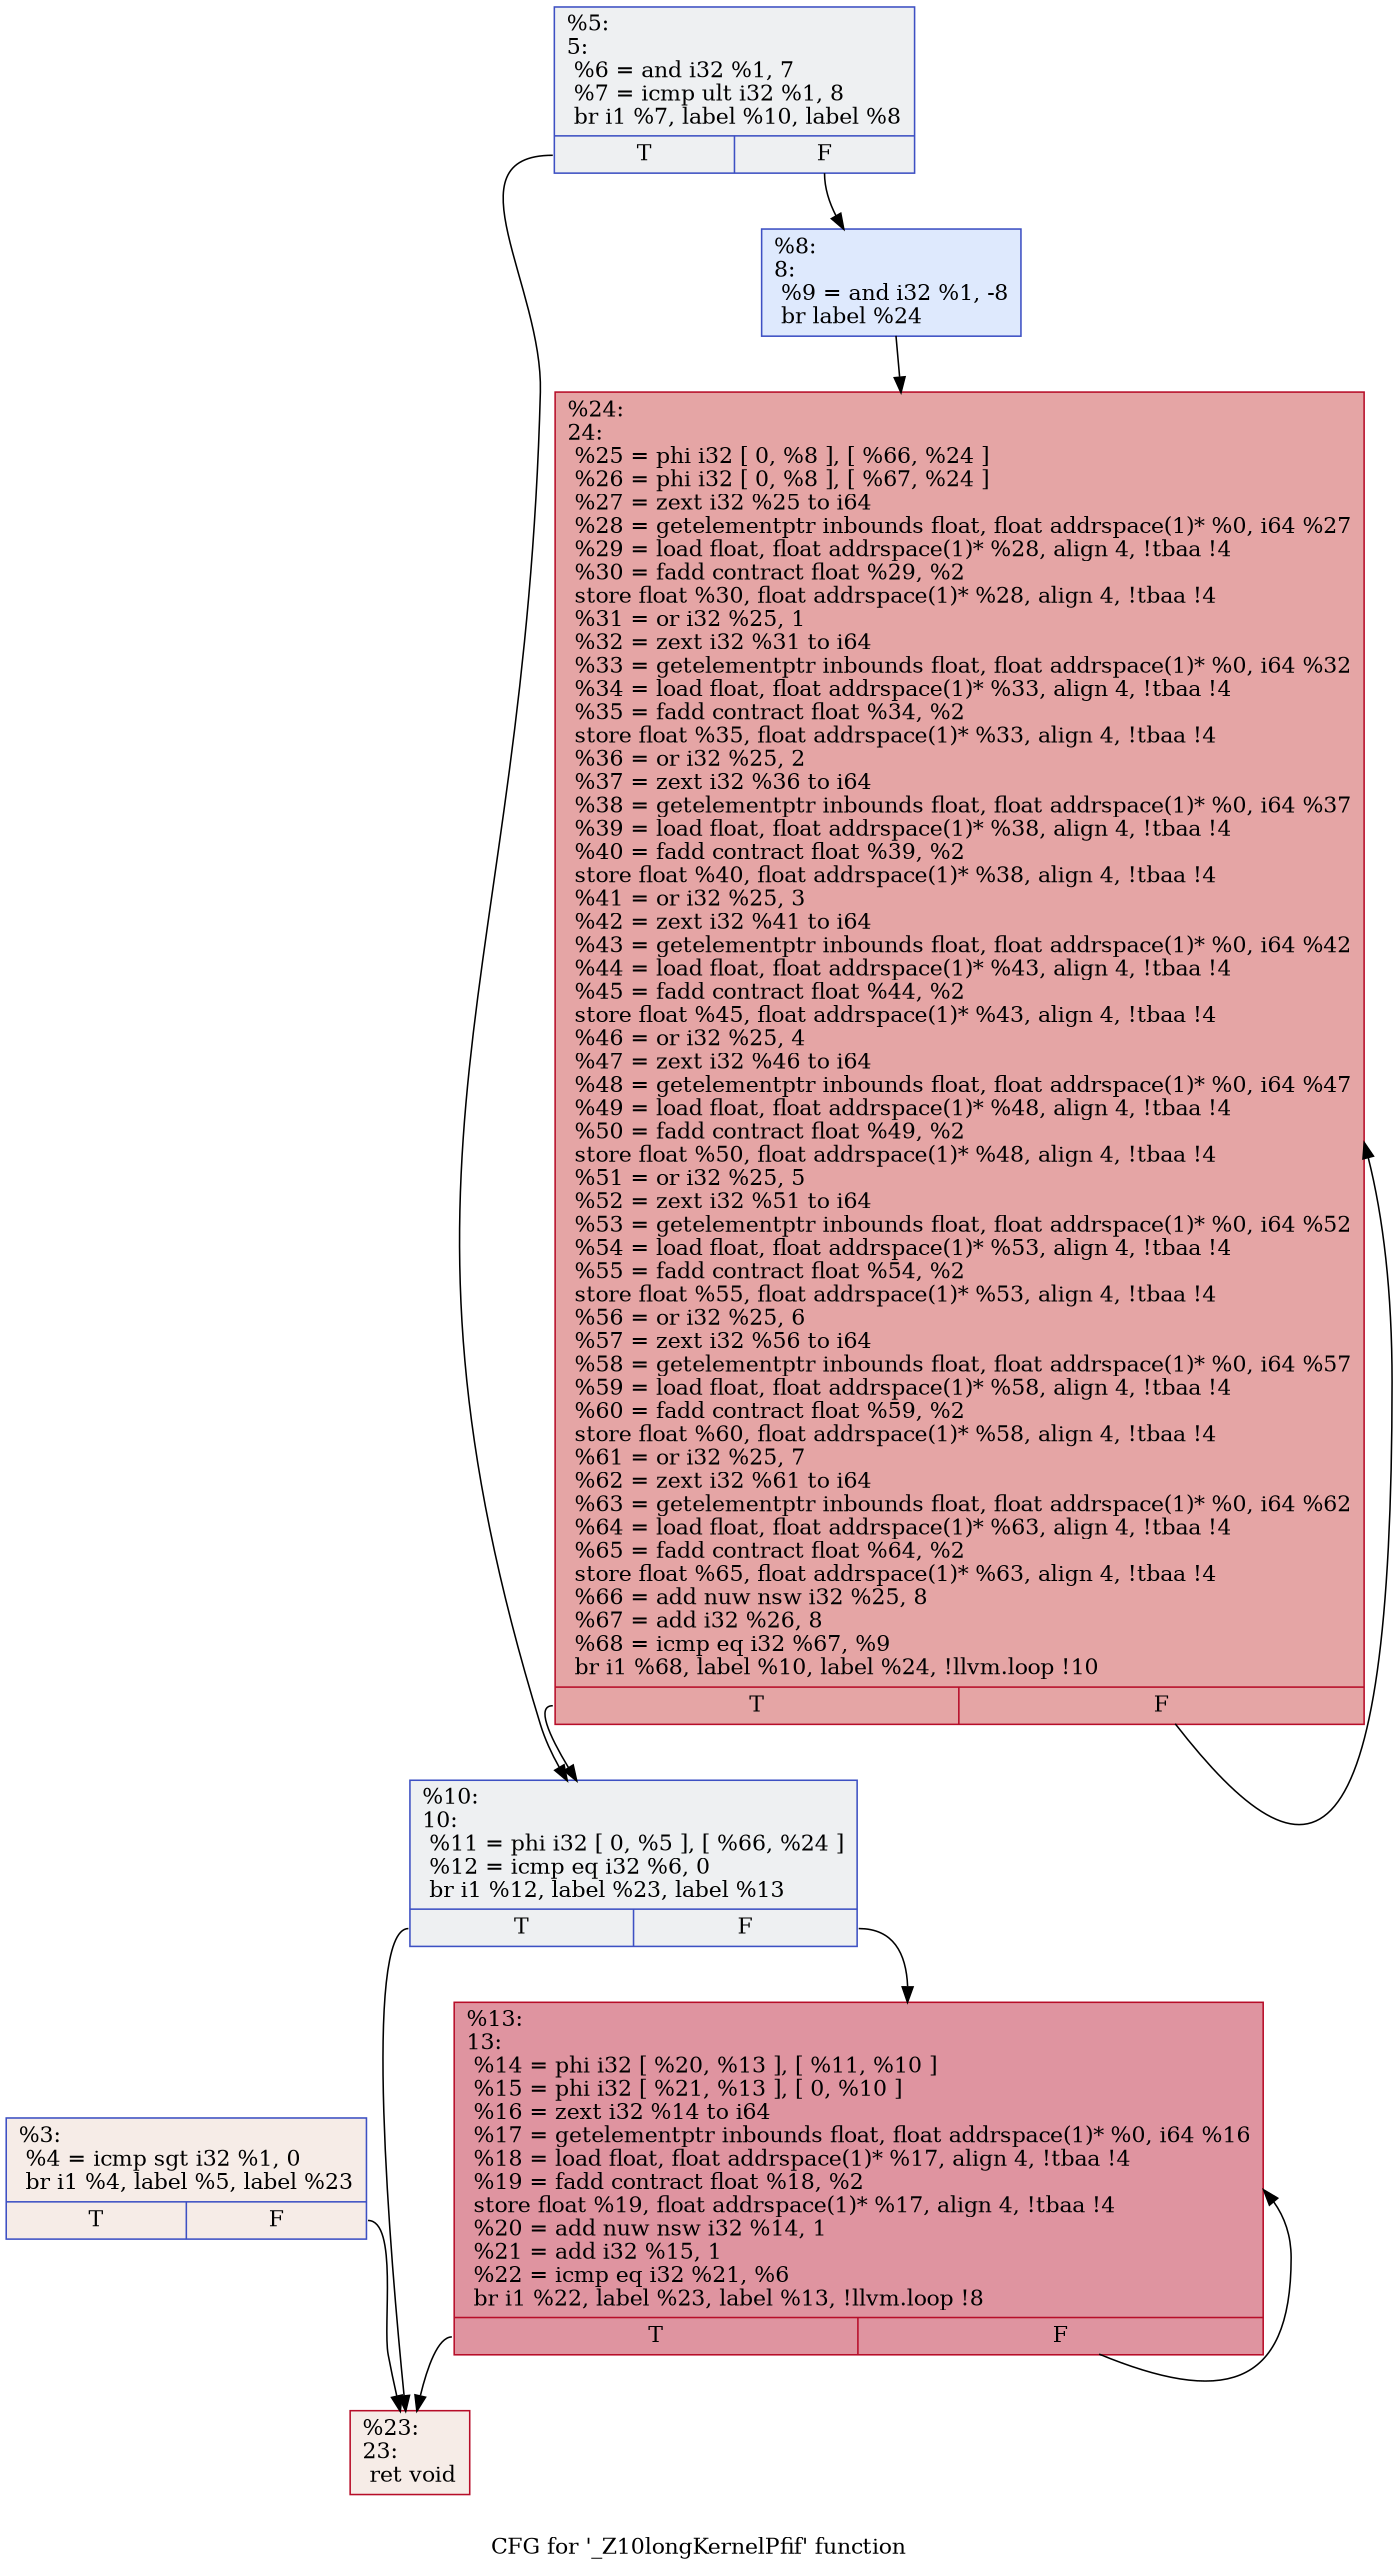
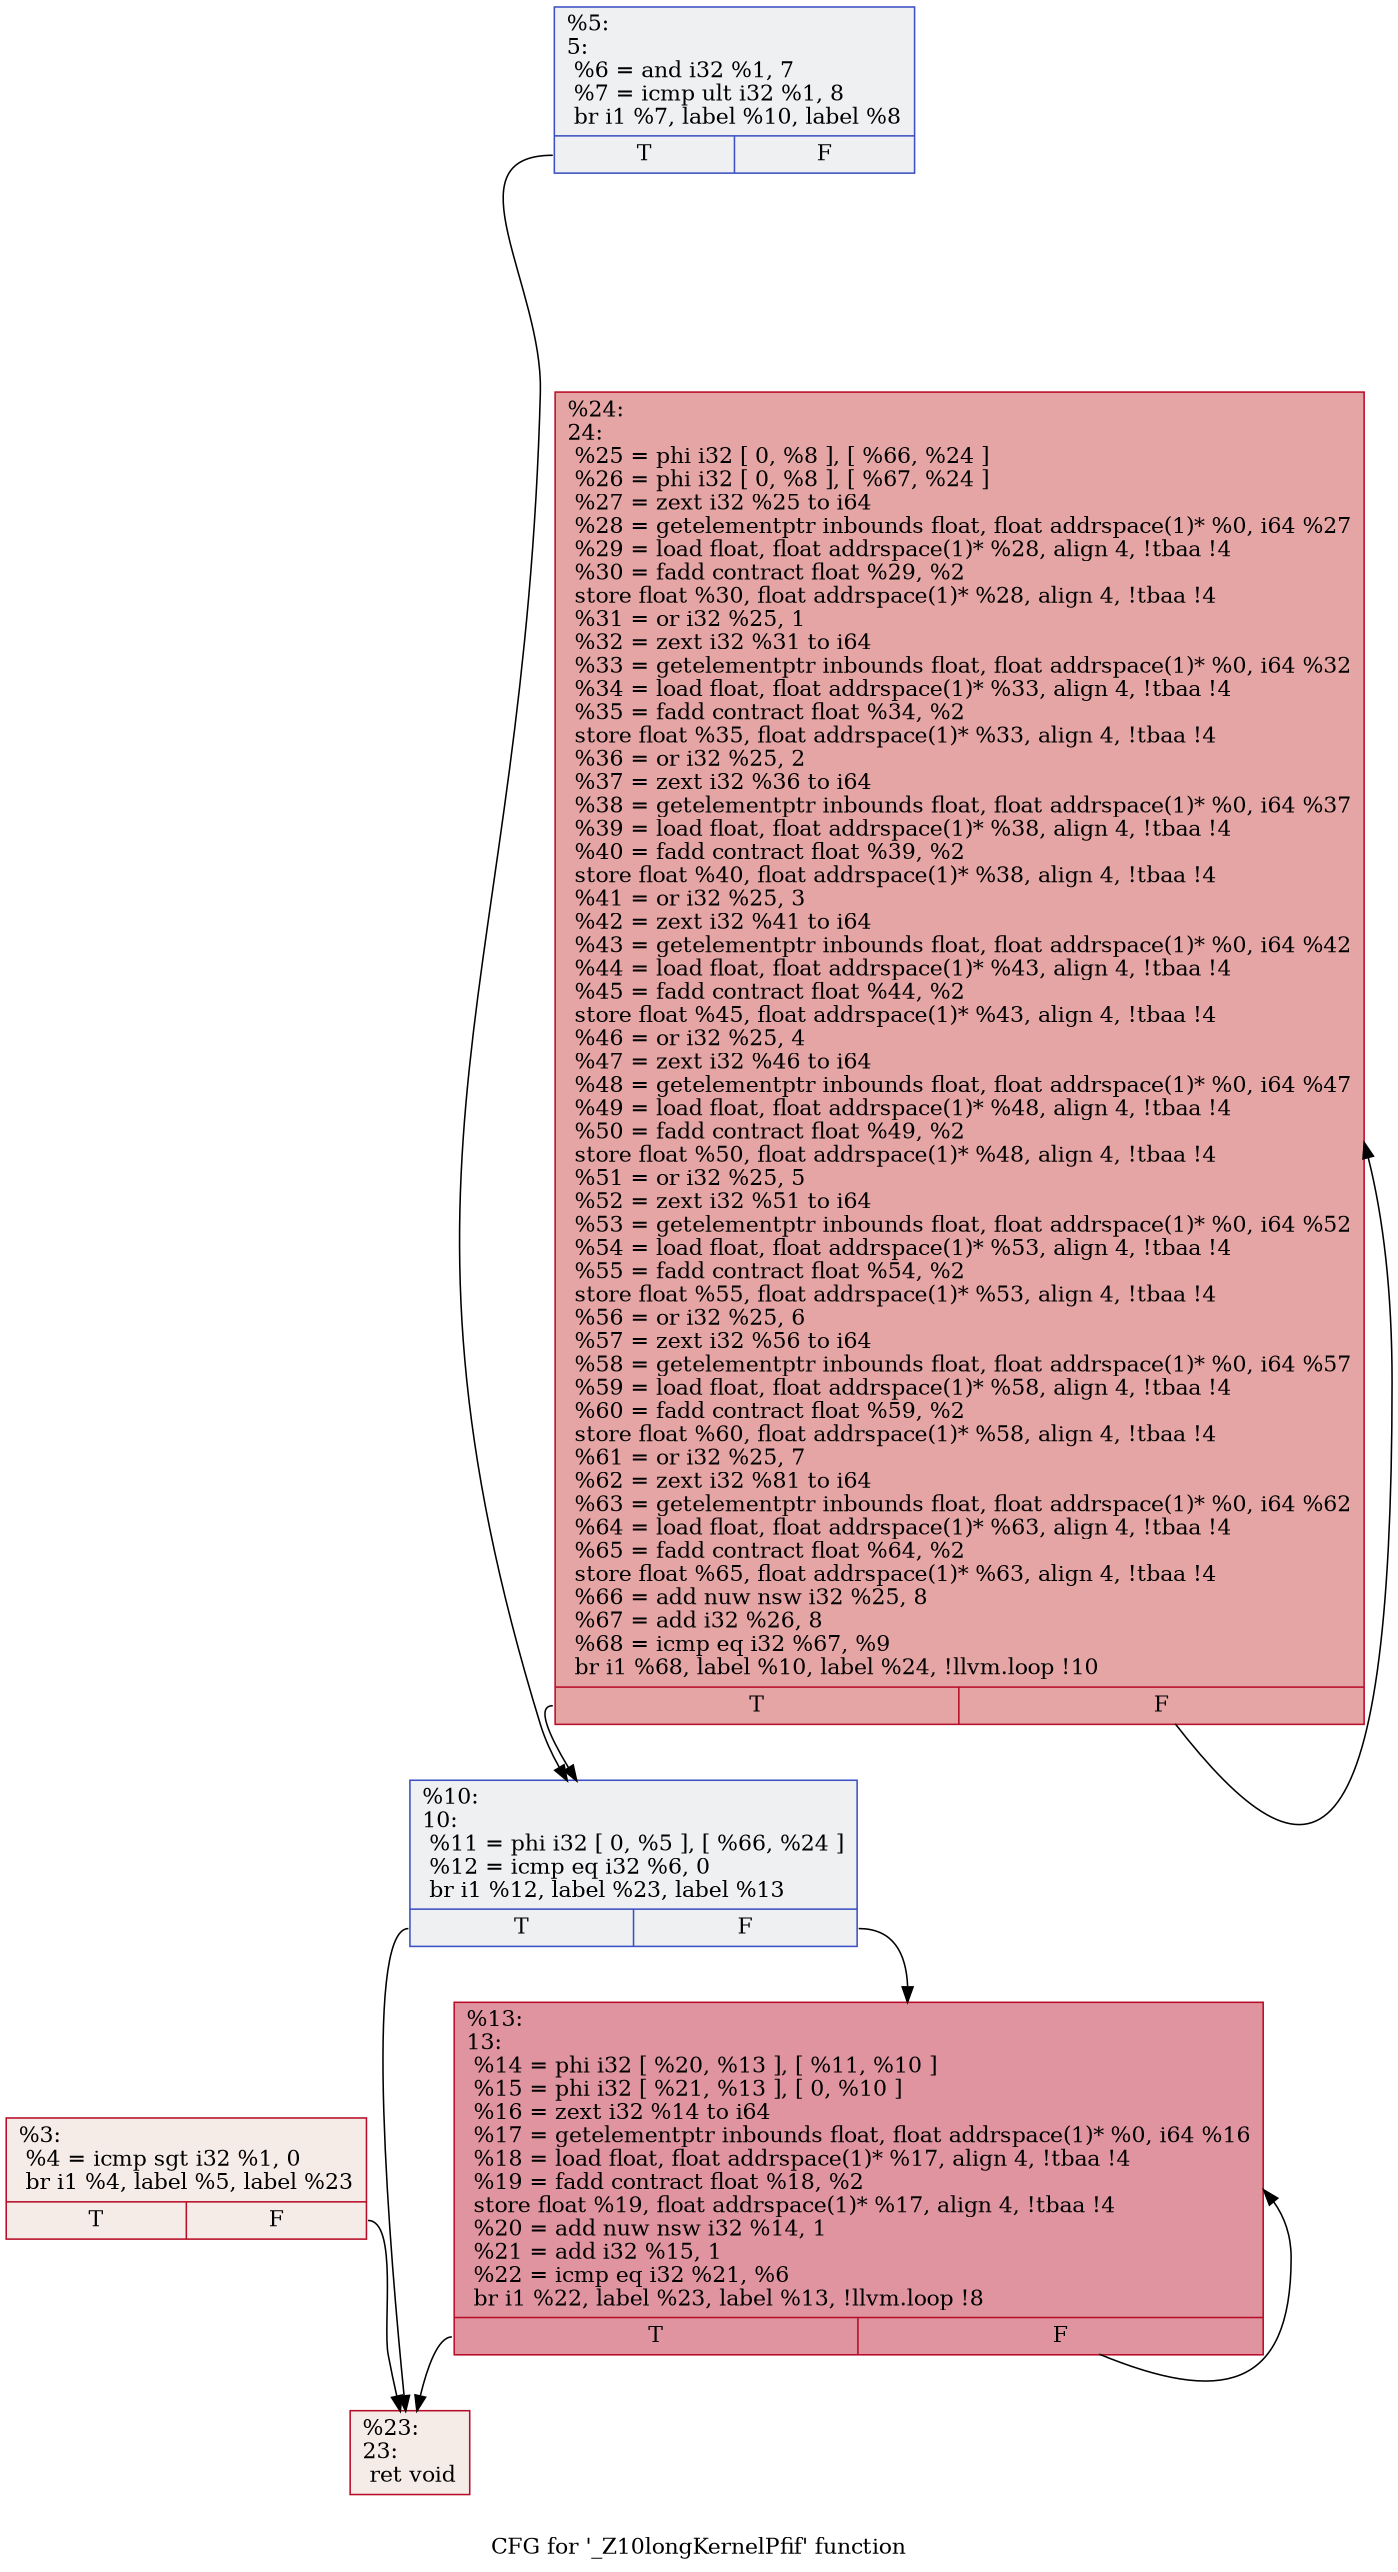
node "%8:": removed
node "%24:": text "%62 = zext i32 %61 to i64" -> "%62 = zext i32 %81 to i64"
node "%3:": color #3d50c3ff -> #b70d28ff
